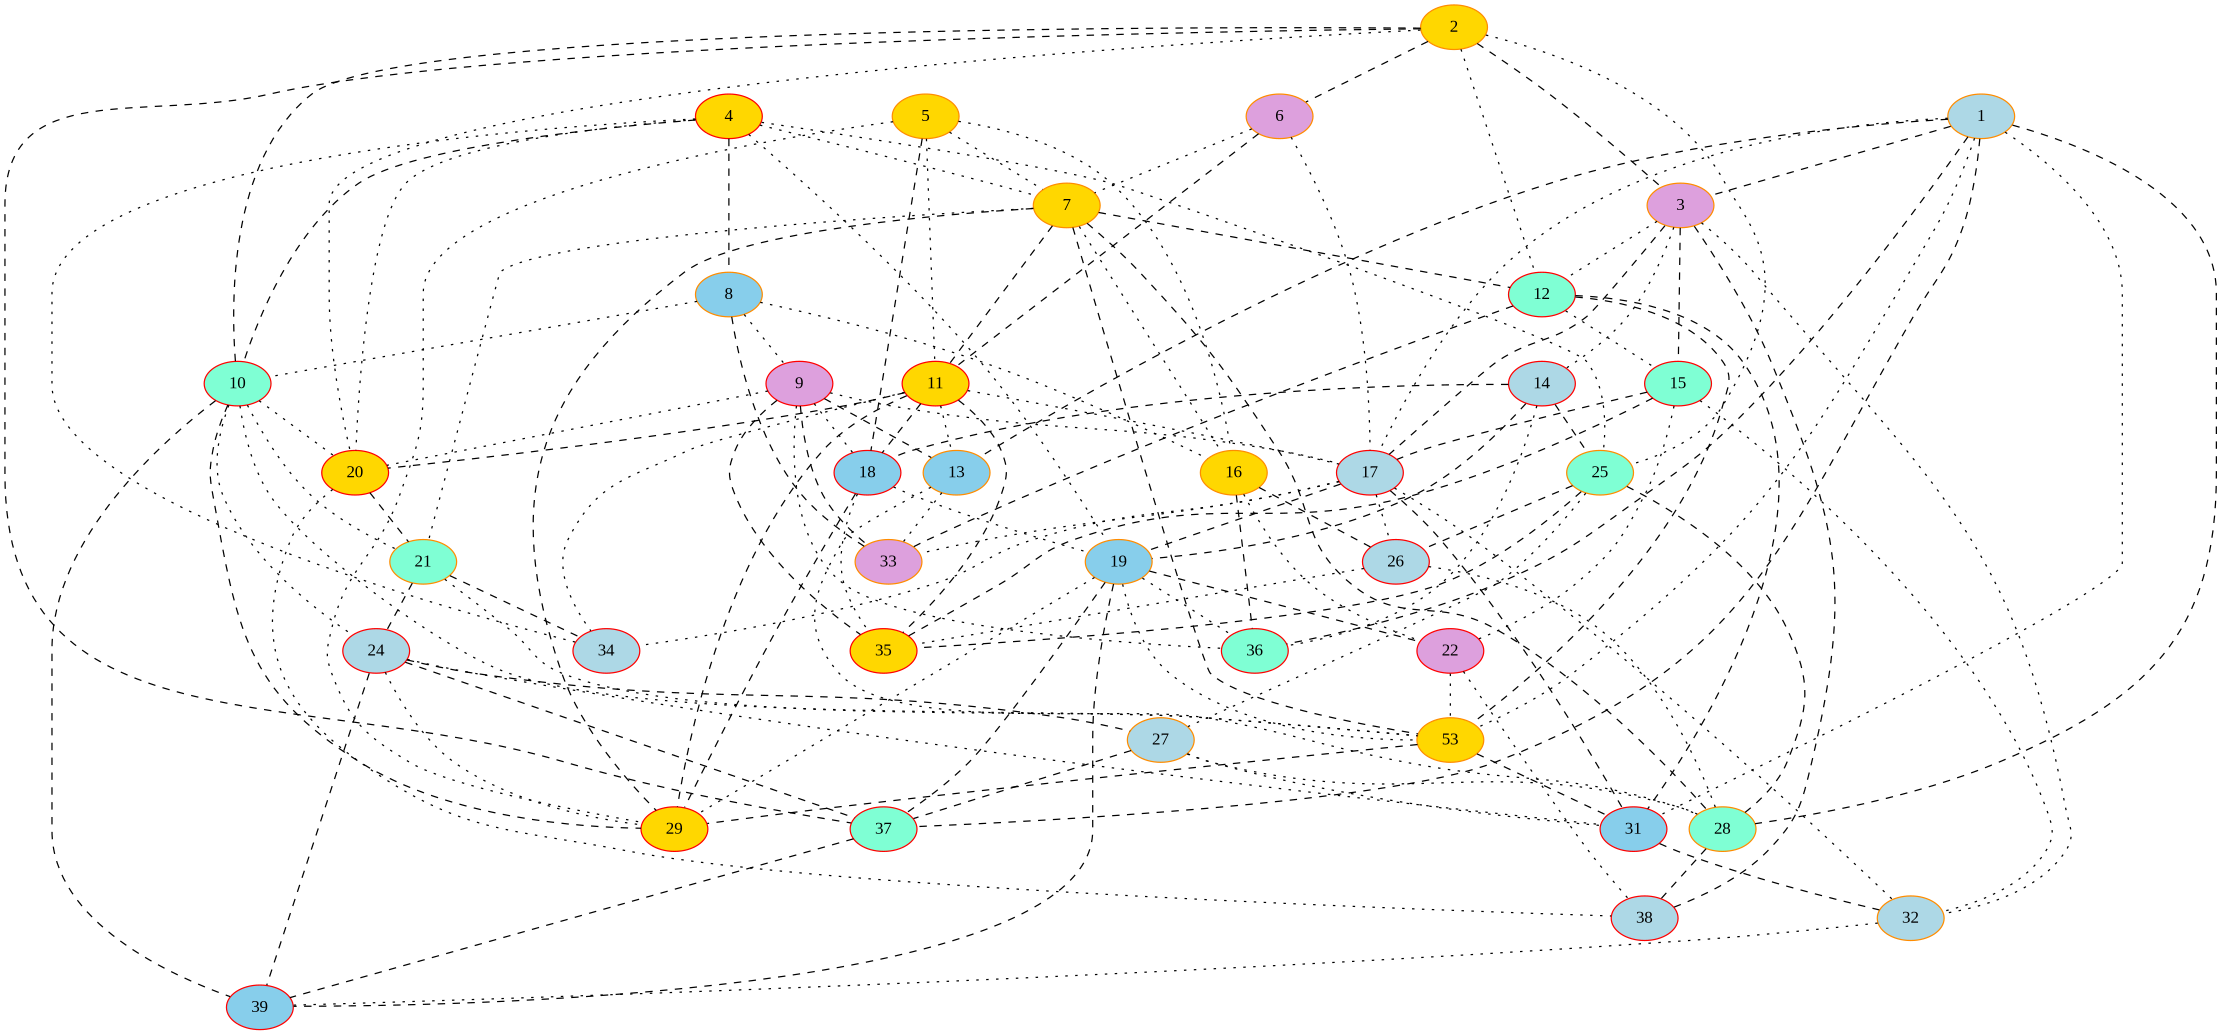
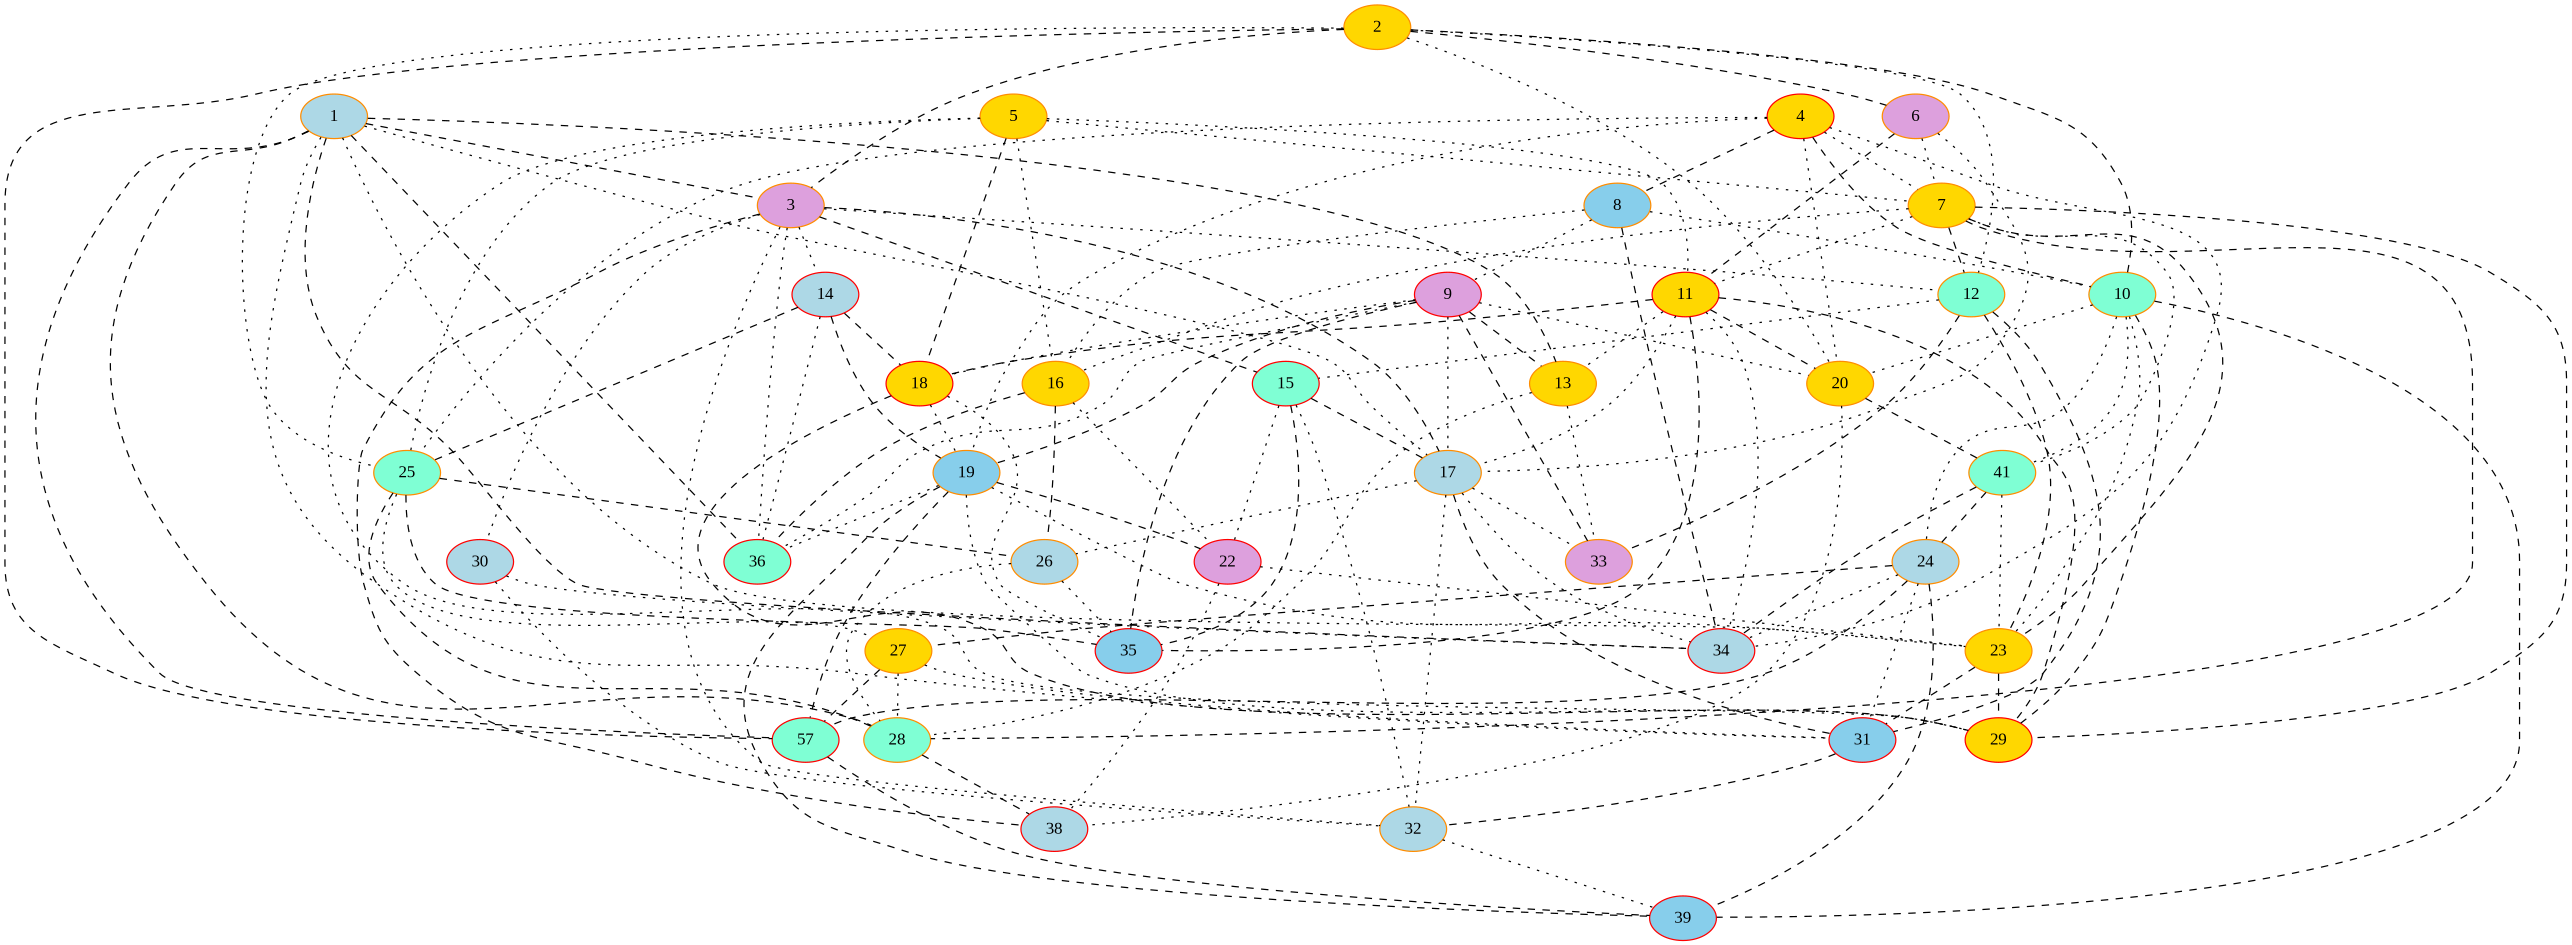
edge "5" -- "25": added
edge "7" -- "11": style dashed -> dotted
node "12": color red -> darkorange
edge "3" -- "36": added
node "10": color red -> darkorange
edge "8" -- "33": now "8" -- "34"
node "20": color red -> darkorange
node "18": fillcolor skyblue -> gold
node "13": fillcolor skyblue -> gold
node "17": color red -> darkorange
edge "17" -- "19": now "9" -- "19"
node "21": label "21" -> "41"
node "30": added
node "26": color red -> darkorange
edge "1" -- "34": added
node "24": color red -> darkorange
node "35": fillcolor gold -> skyblue
node "27": fillcolor lightblue -> gold
node "53": label "53" -> "23"
edge "24" -- "29": now "24" -- "34"
node "37": label "37" -> "57"
